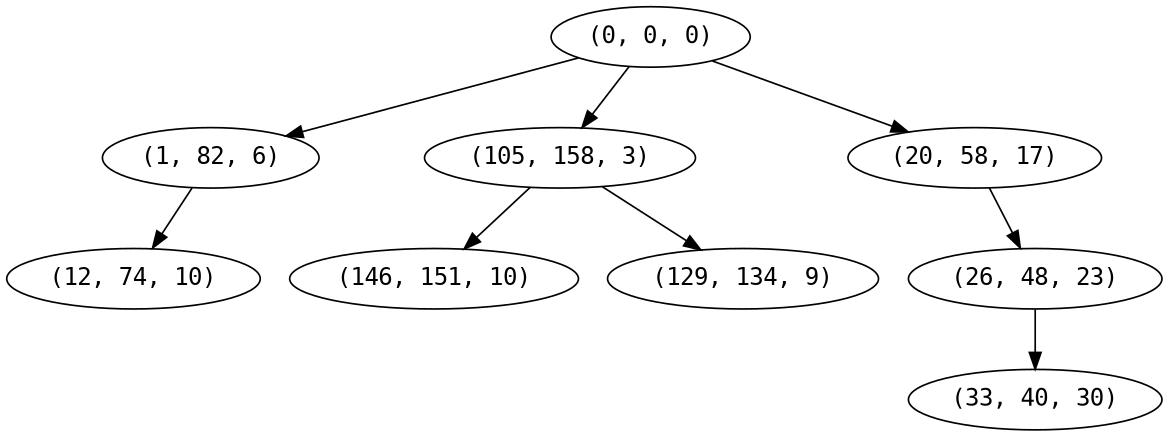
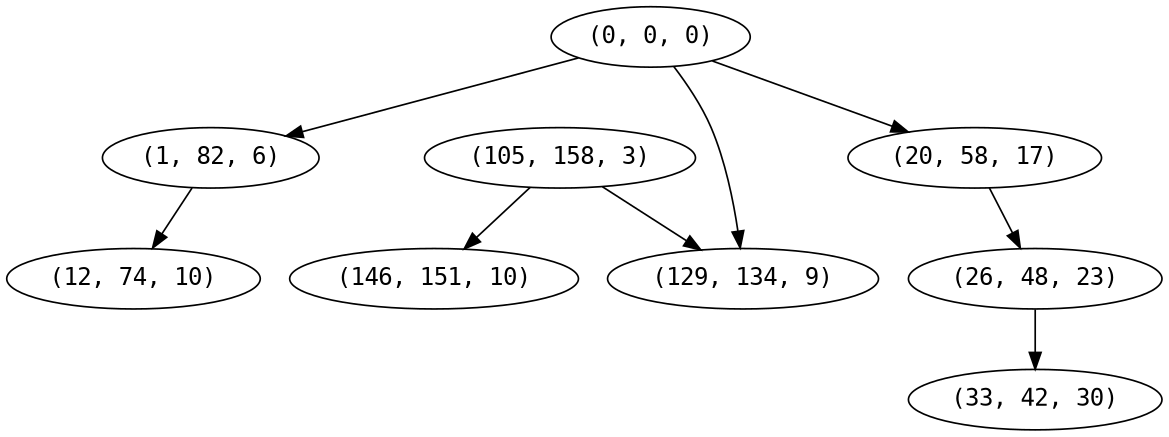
edge "(0, 0, 0)" -> "(105, 158, 3)": now "(0, 0, 0)" -> "(129, 134, 9)"
node "(33, 40, 30)": label "(33, 40, 30)" -> "(33, 42, 30)"
